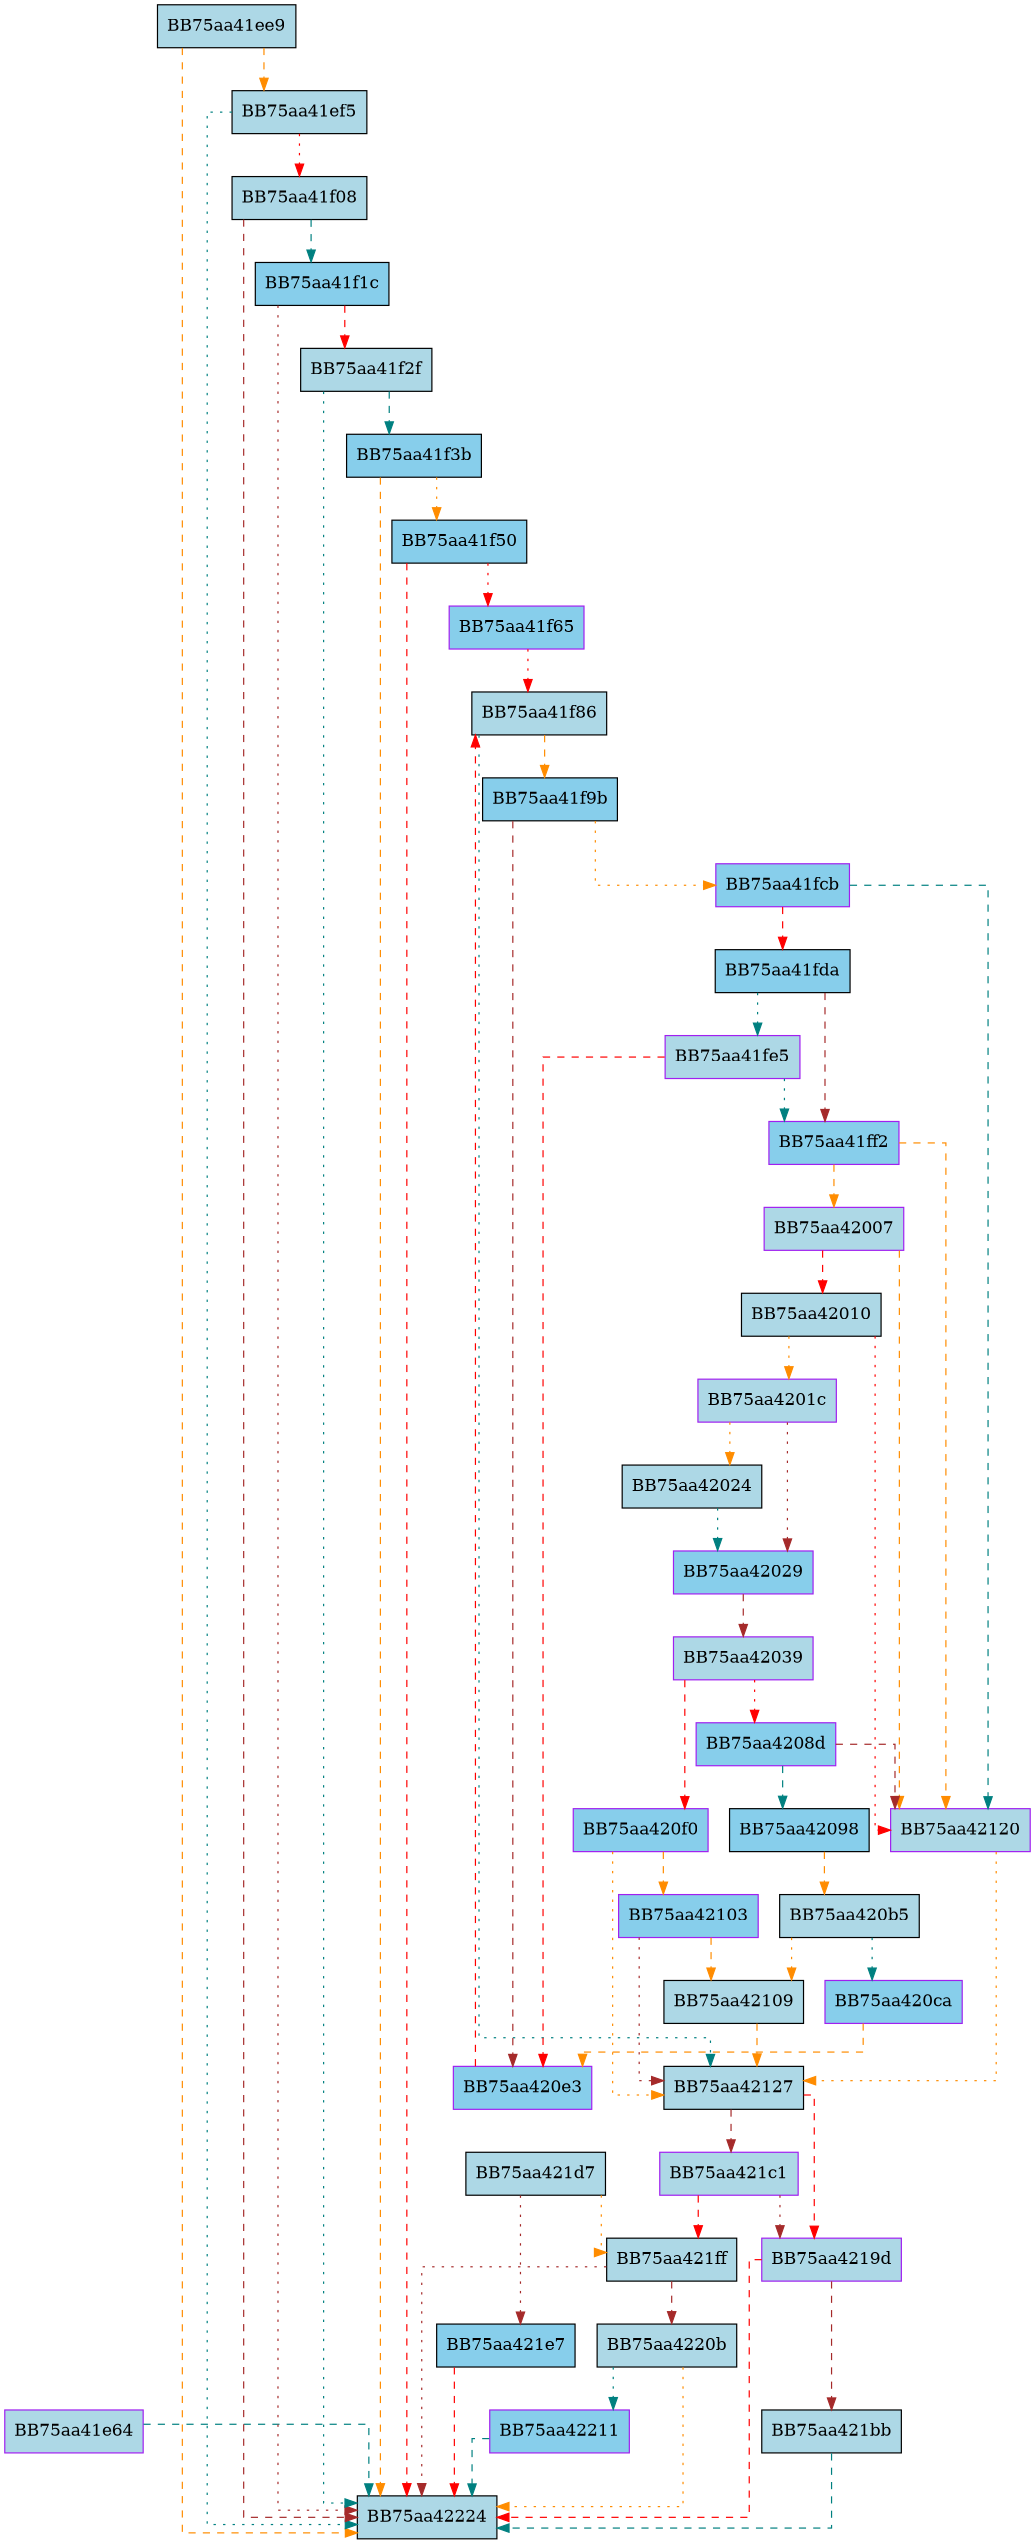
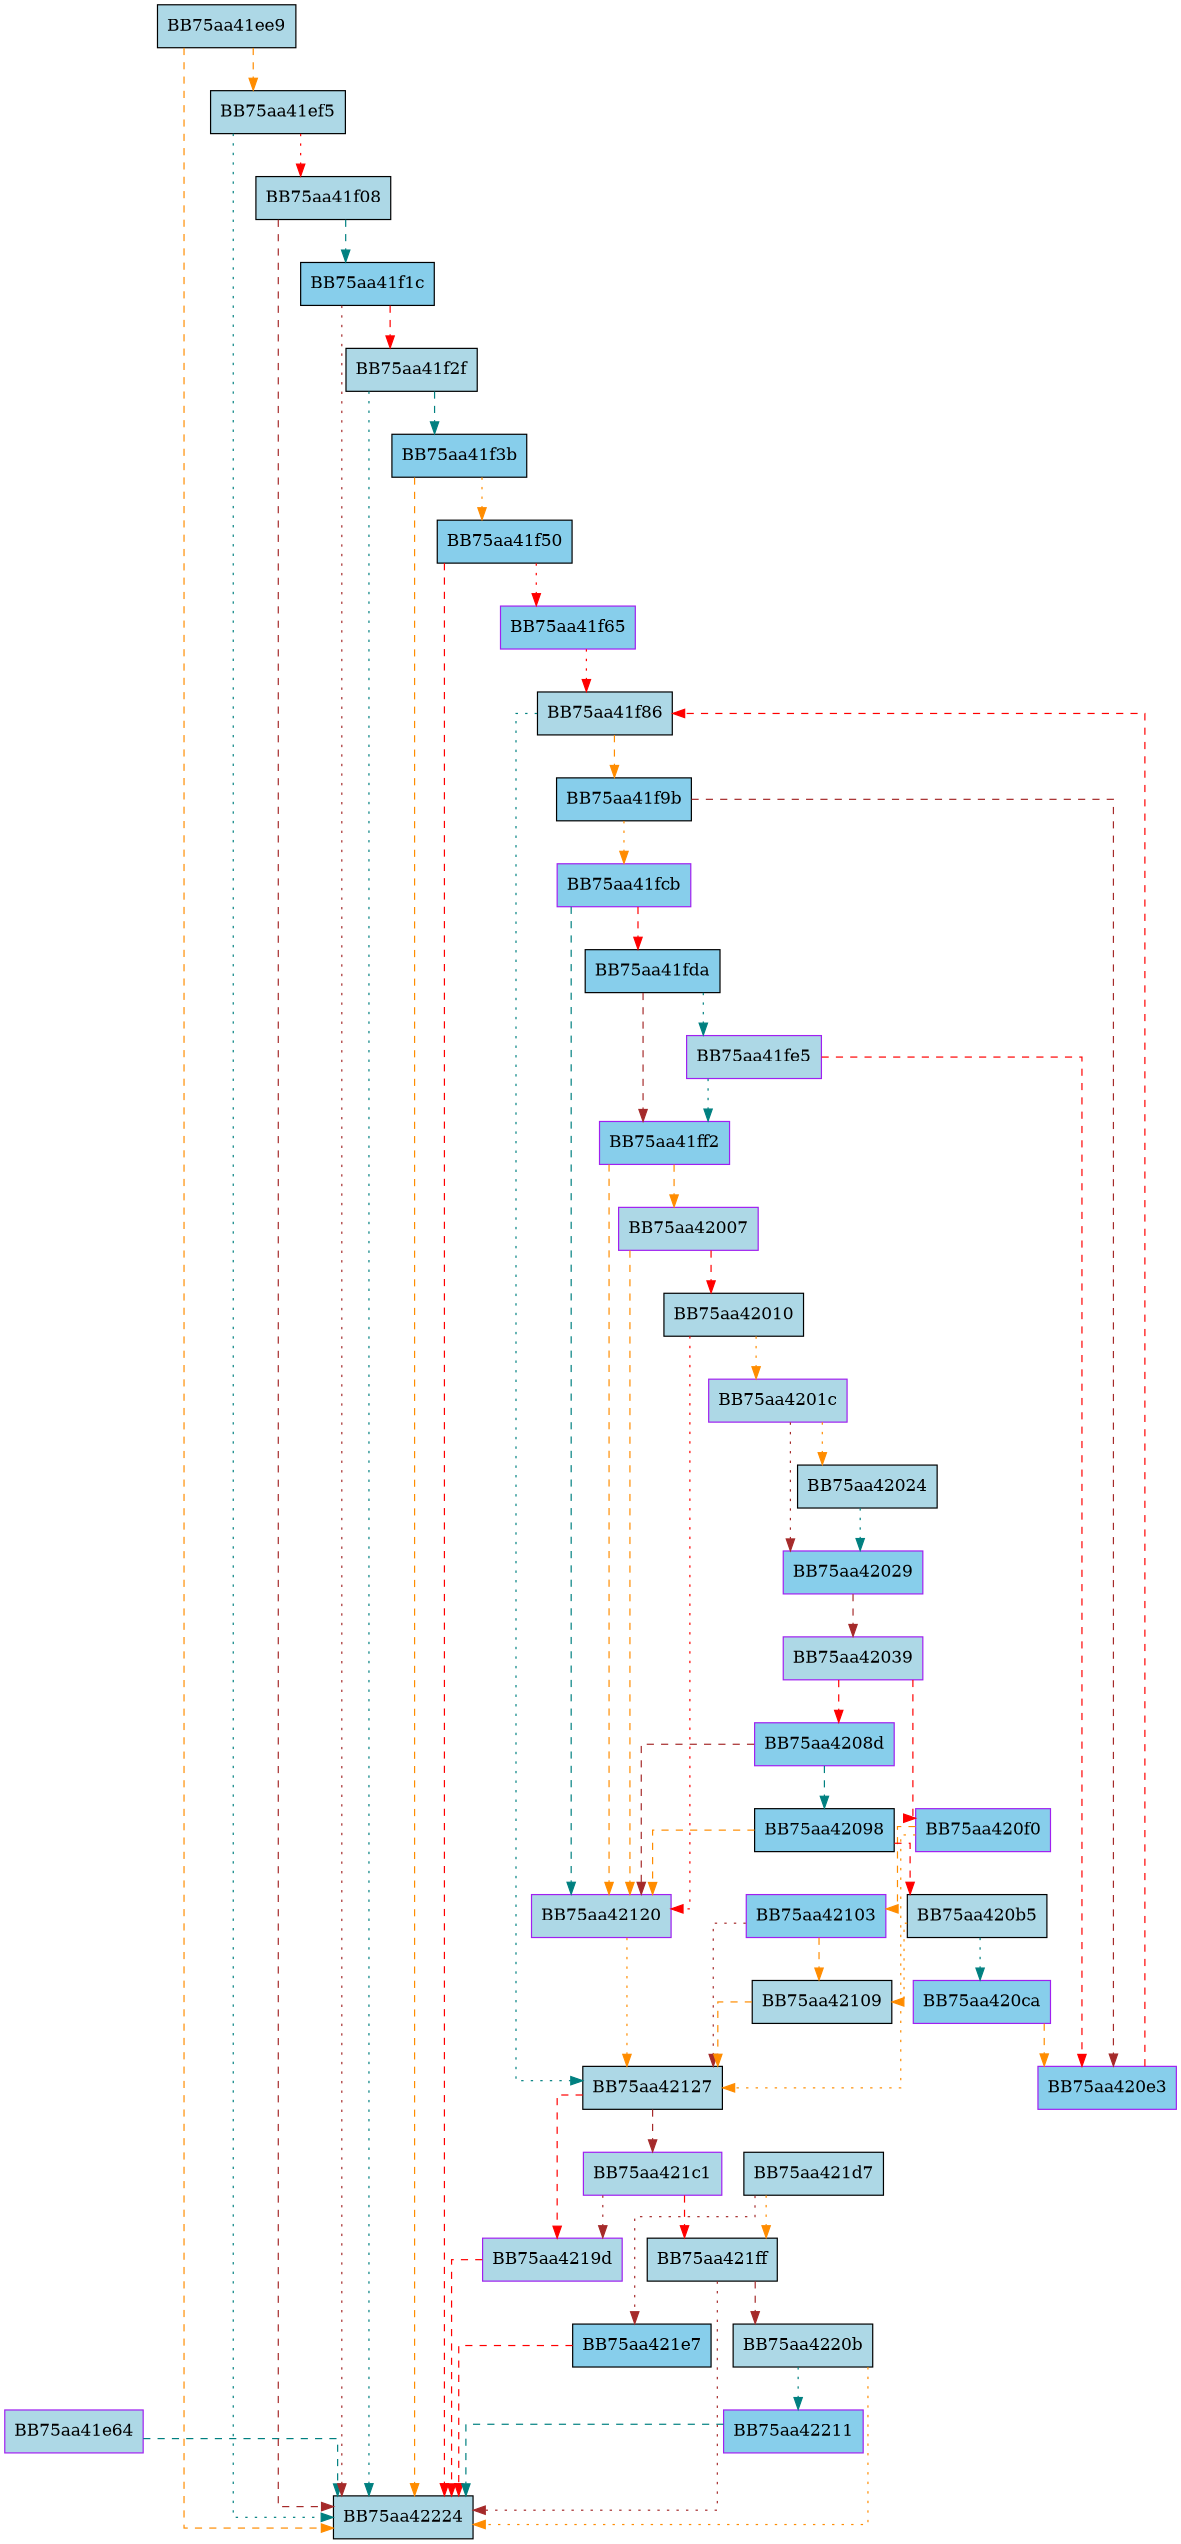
edge "BB75aa42039" -> "BB75aa4208d": style dotted -> dashed
edge "BB75aa42098" -> "BB75aa42120": added
edge "BB75aa42098" -> "BB75aa420b5": color darkorange -> red
node "BB75aa421bb": removed
